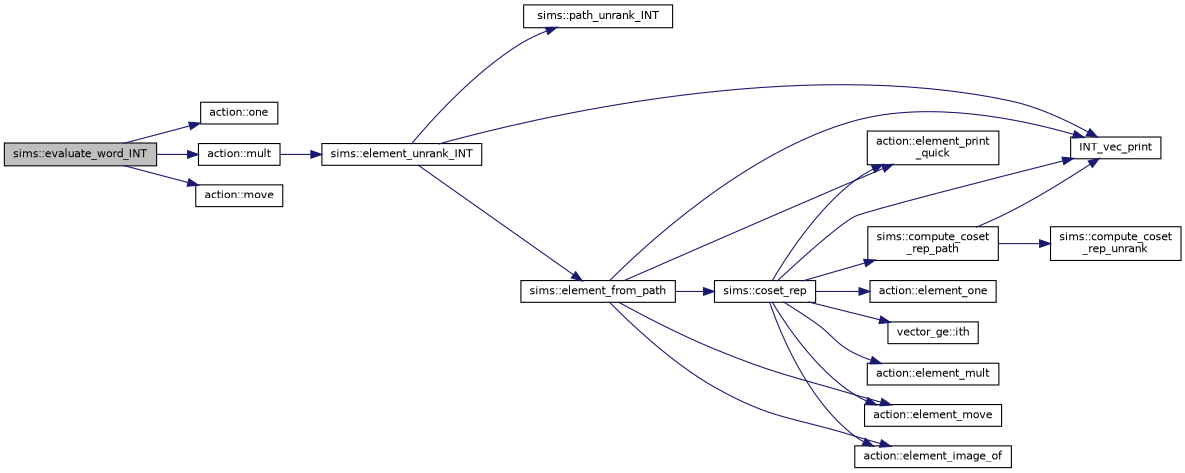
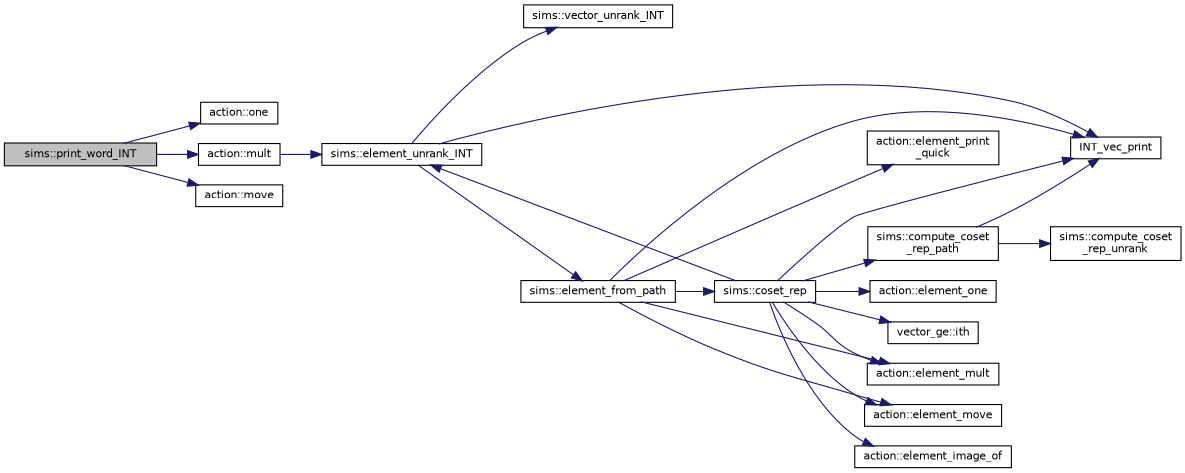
node "sims::path_unrank_INT": label "sims::path_unrank_INT" -> "sims::vector_unrank_INT"
node "sims::evaluate_word_INT": label "sims::evaluate_word_INT" -> "sims::print_word_INT"
edge "sims::coset_rep" -> "action::element_print _quick": now "sims::coset_rep" -> "sims::element_unrank_INT"
edge "sims::element_from_path" -> "action::element_image_of": now "sims::element_from_path" -> "action::element_mult"
